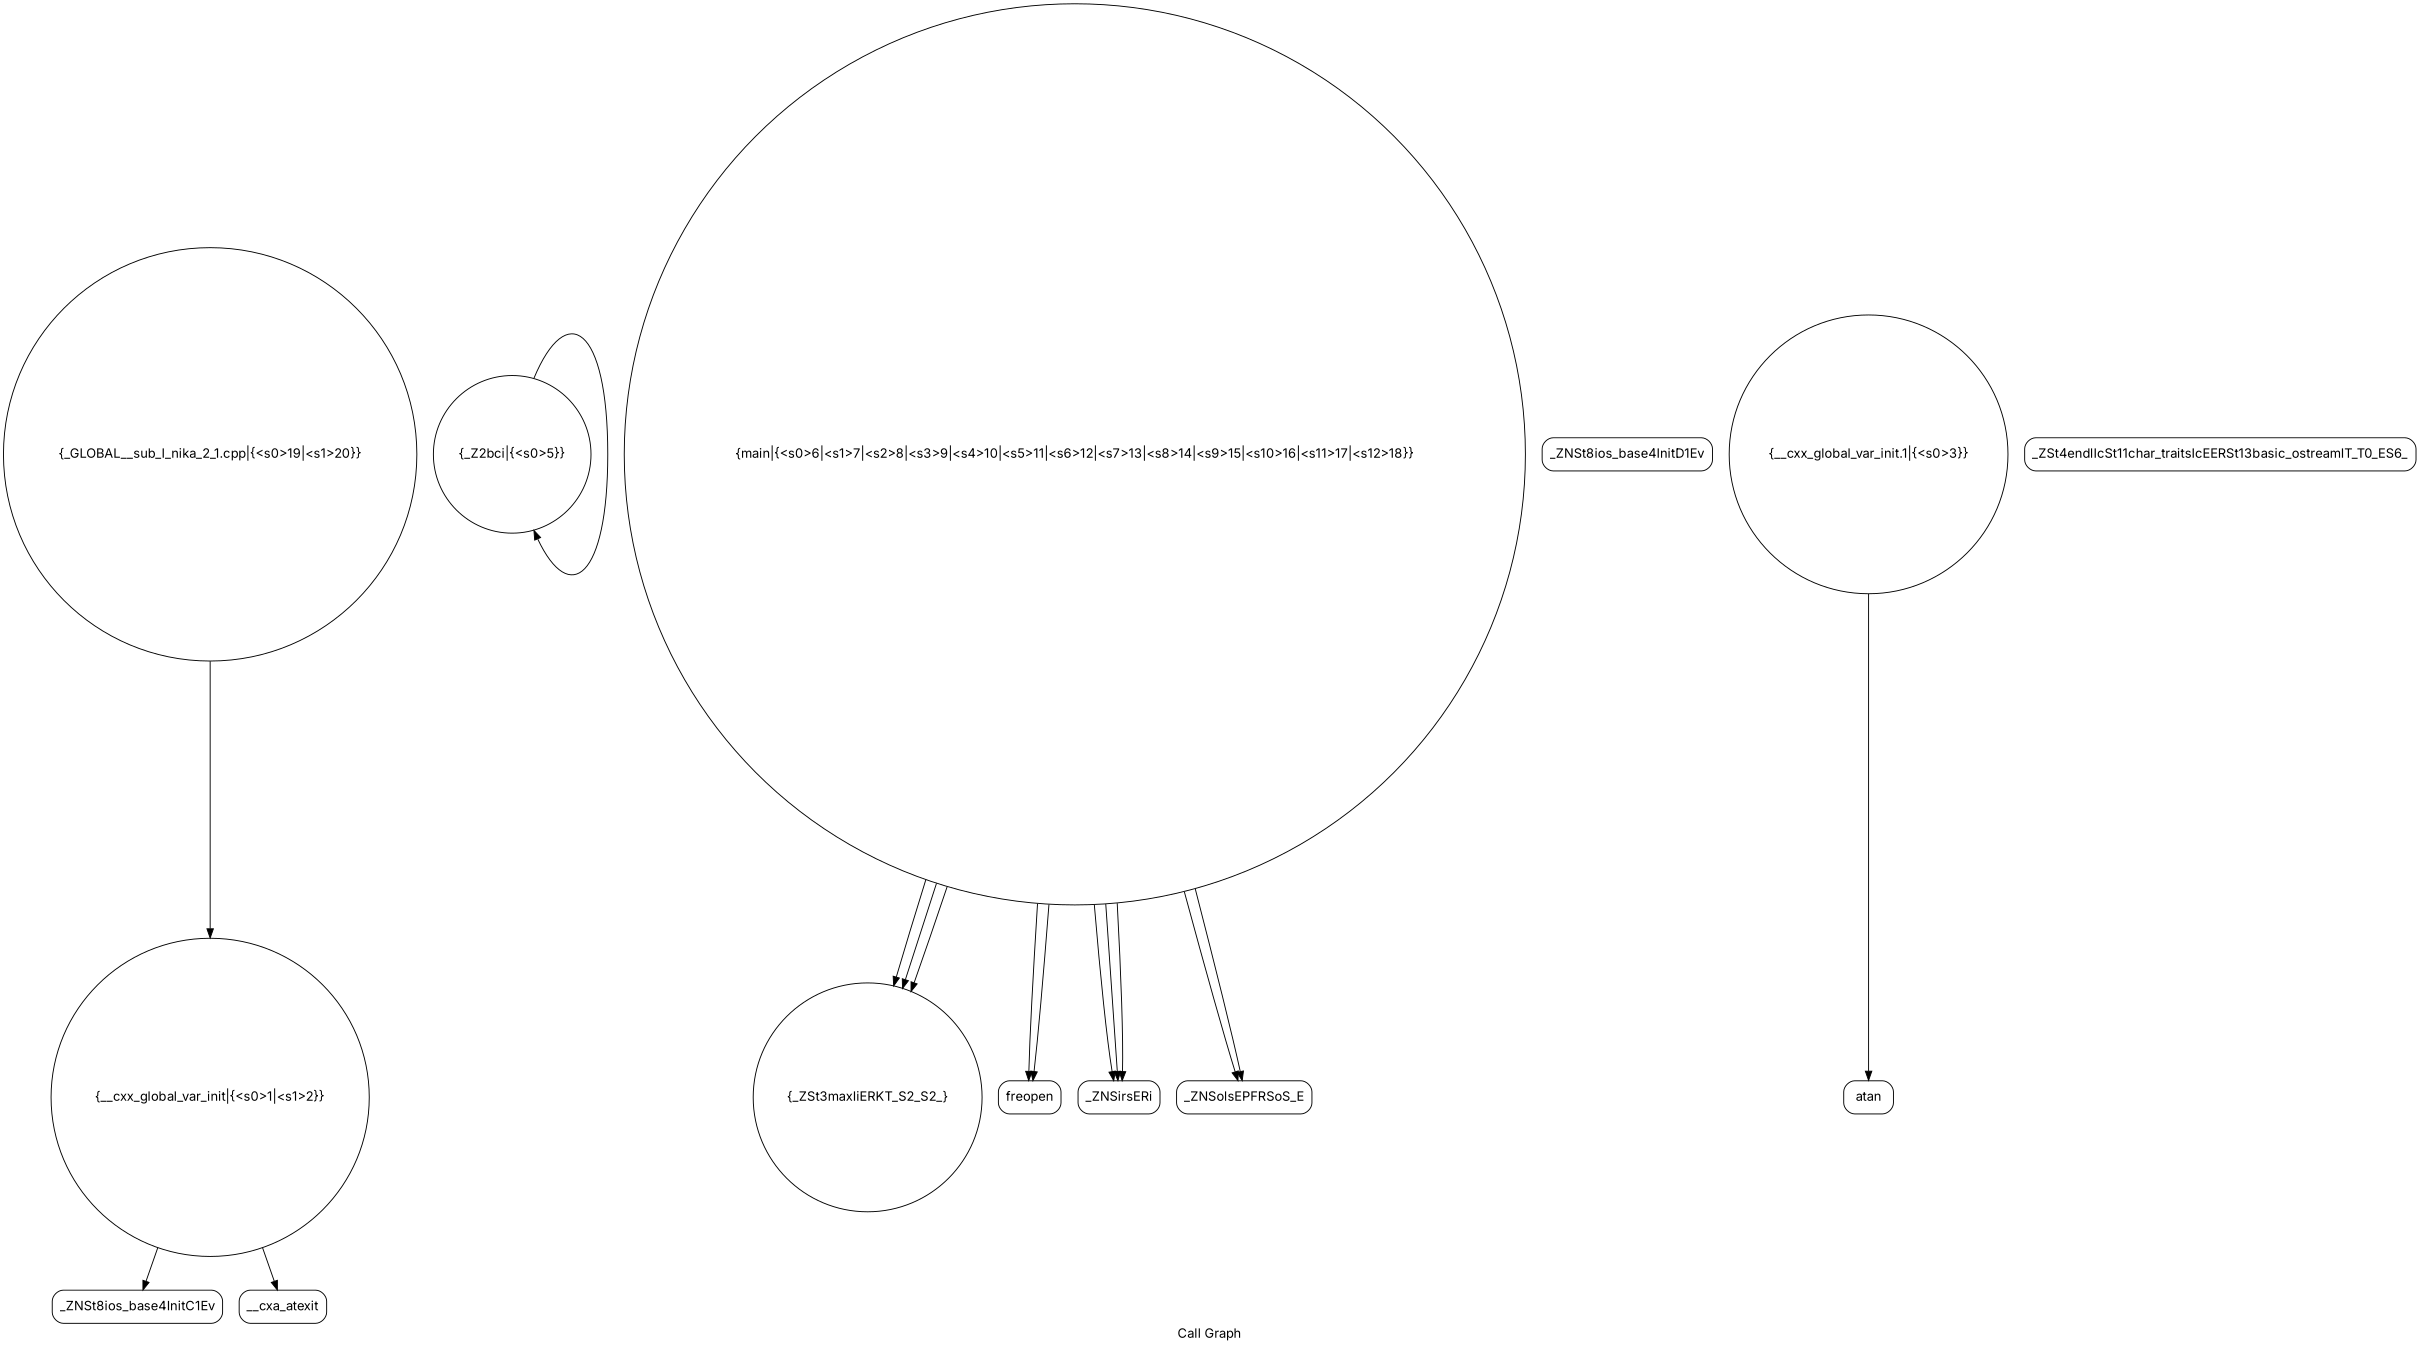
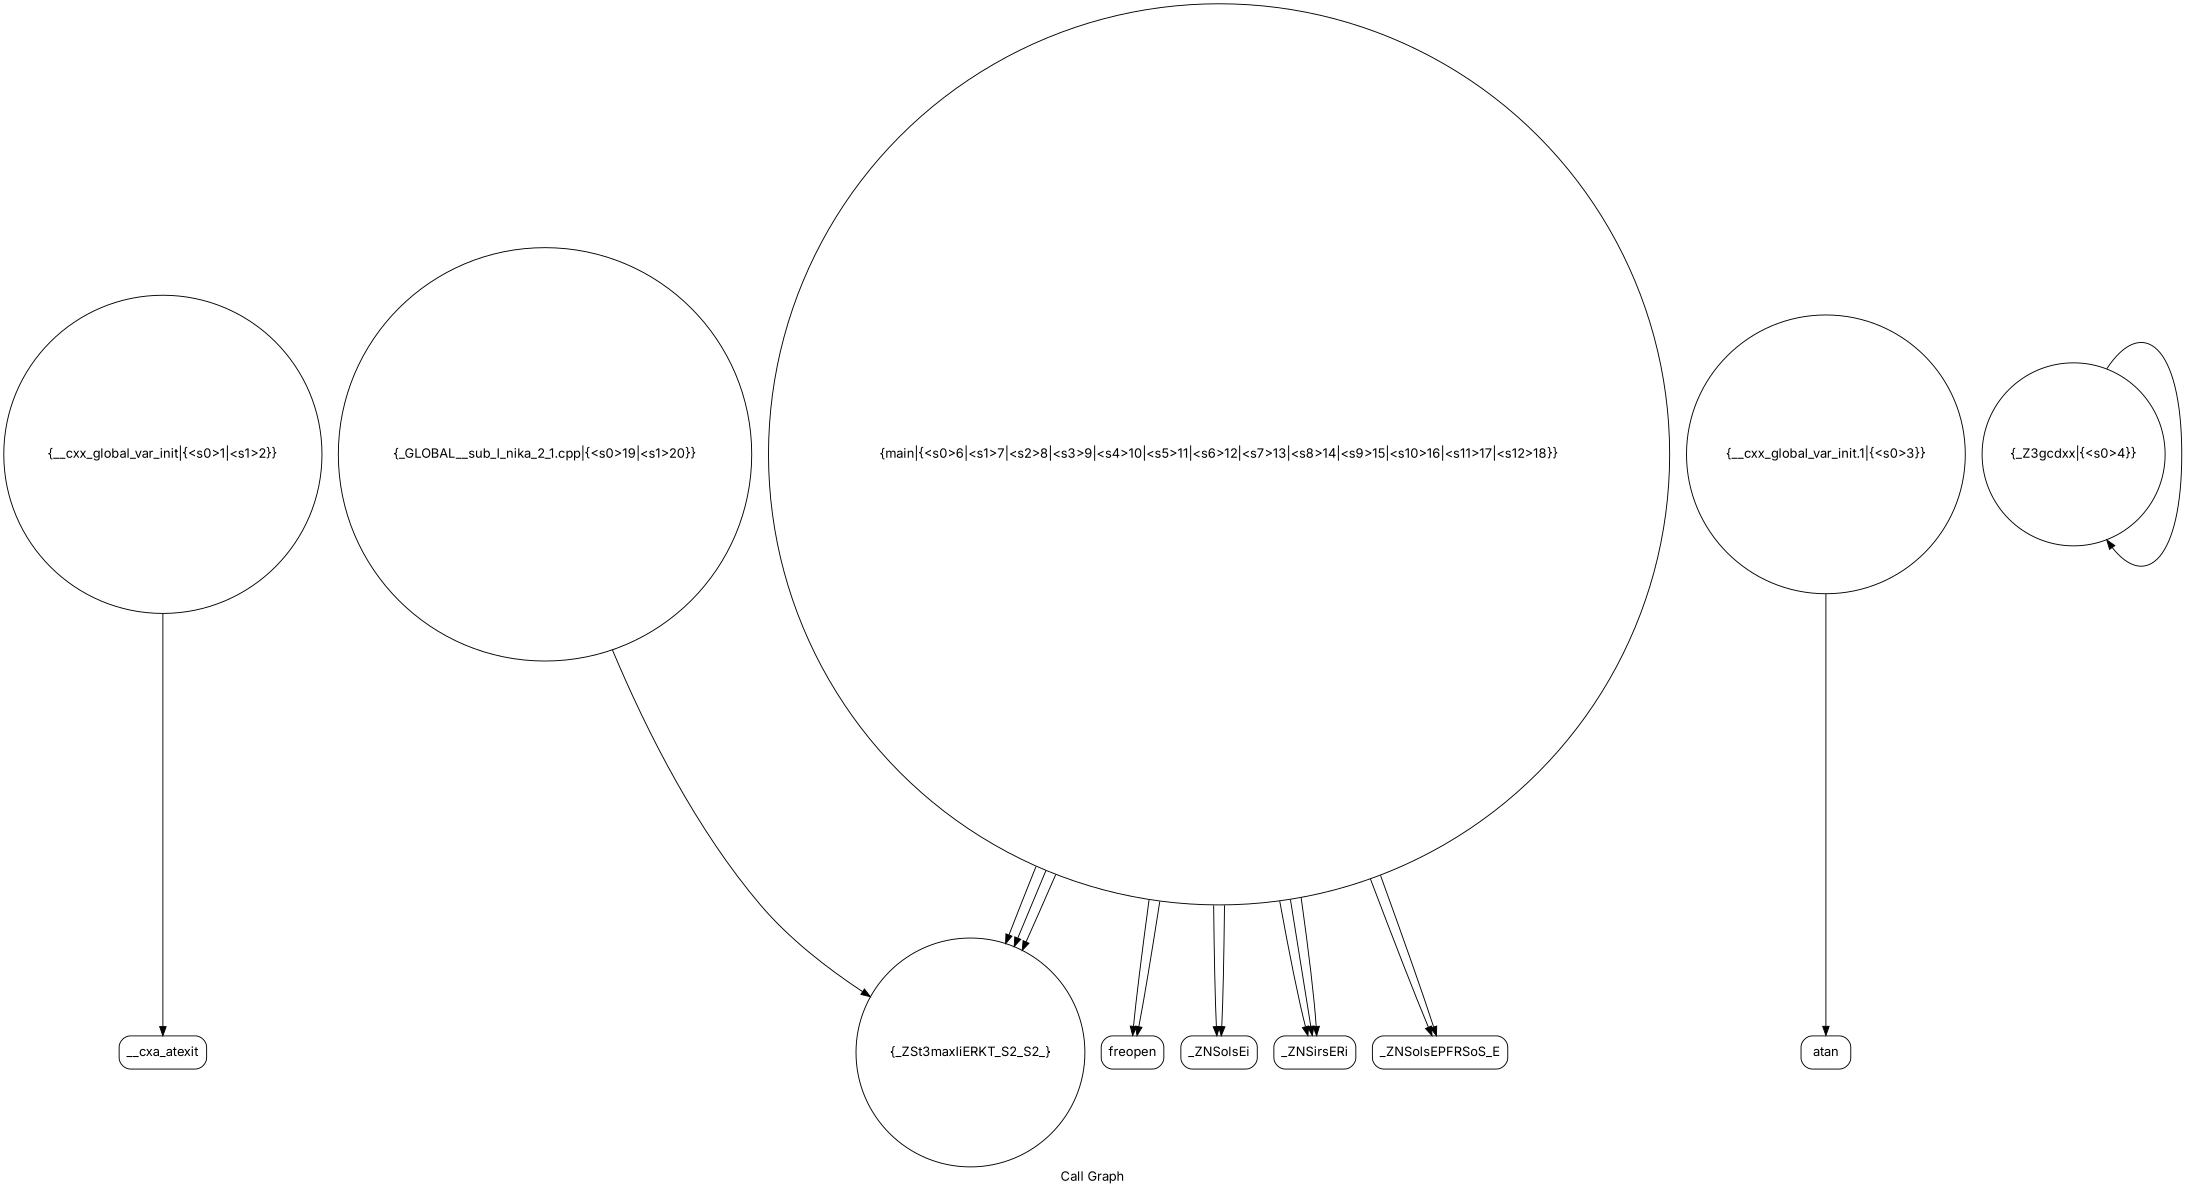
node "{_Z2bci|{<s0>5}}": removed
node "_ZNSt8ios_base4InitD1Ev": removed
node "{_Z3gcdxx|{<s0>4}}": added
node "_ZSt4endlIcSt11char_traitsIcEERSt13basic_ostreamIT_T0_ES6_": removed
edge "{_GLOBAL__sub_I_nika_2_1.cpp|{<s0>19|<s1>20}}" -> "{__cxx_global_var_init|{<s0>1|<s1>2}}": now "{_GLOBAL__sub_I_nika_2_1.cpp|{<s0>19|<s1>20}}" -> "{_ZSt3maxIiERKT_S2_S2_}"
node "_ZNSolsEi": added
node "_ZNSt8ios_base4InitC1Ev": removed
